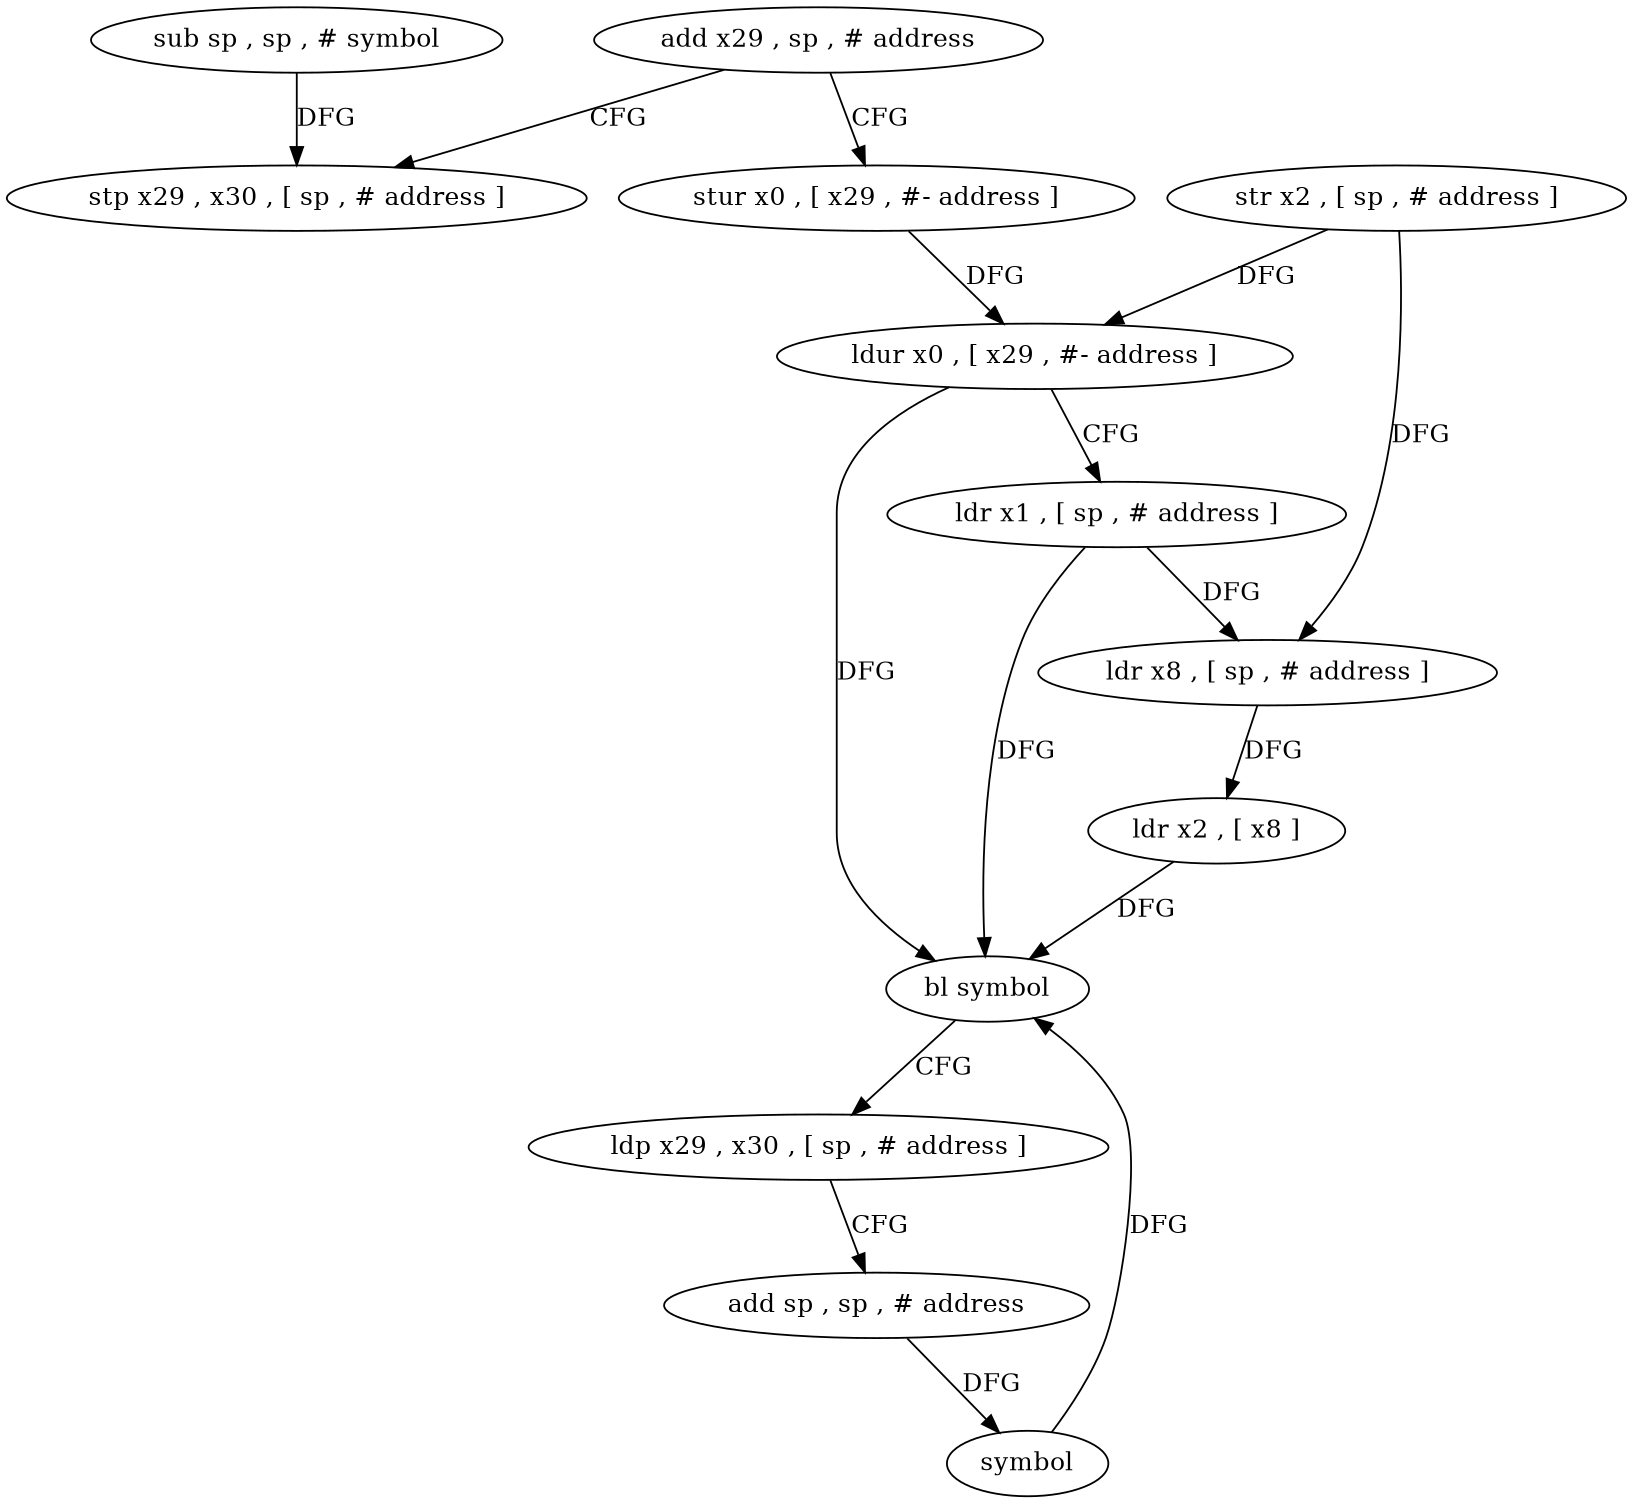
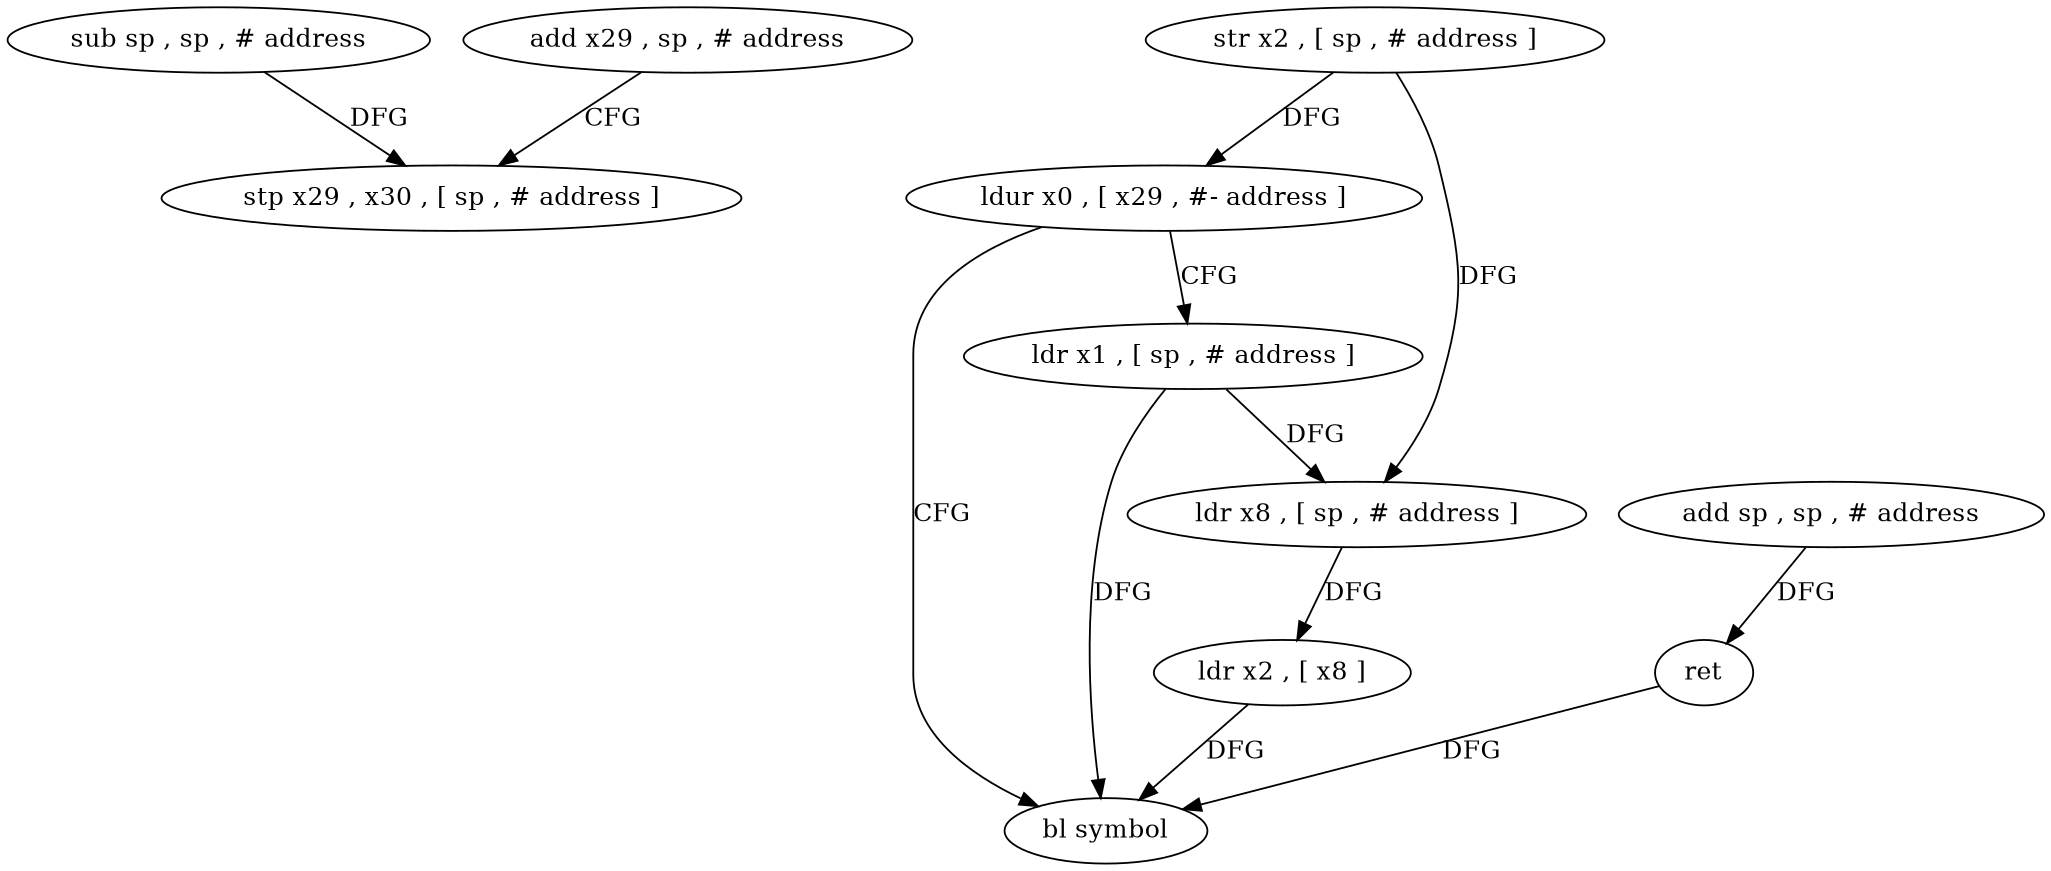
node "sub sp , sp , # symbol": label "sub sp , sp , # symbol" -> "sub sp , sp , # address"
node "stur x0 , [ x29 , #- address ]": removed
edge "ldur x0 , [ x29 , #- address ]" -> "bl symbol": label "DFG" -> "CFG"
node "ldp x29 , x30 , [ sp , # address ]": removed
node "symbol": label "symbol" -> "ret"
